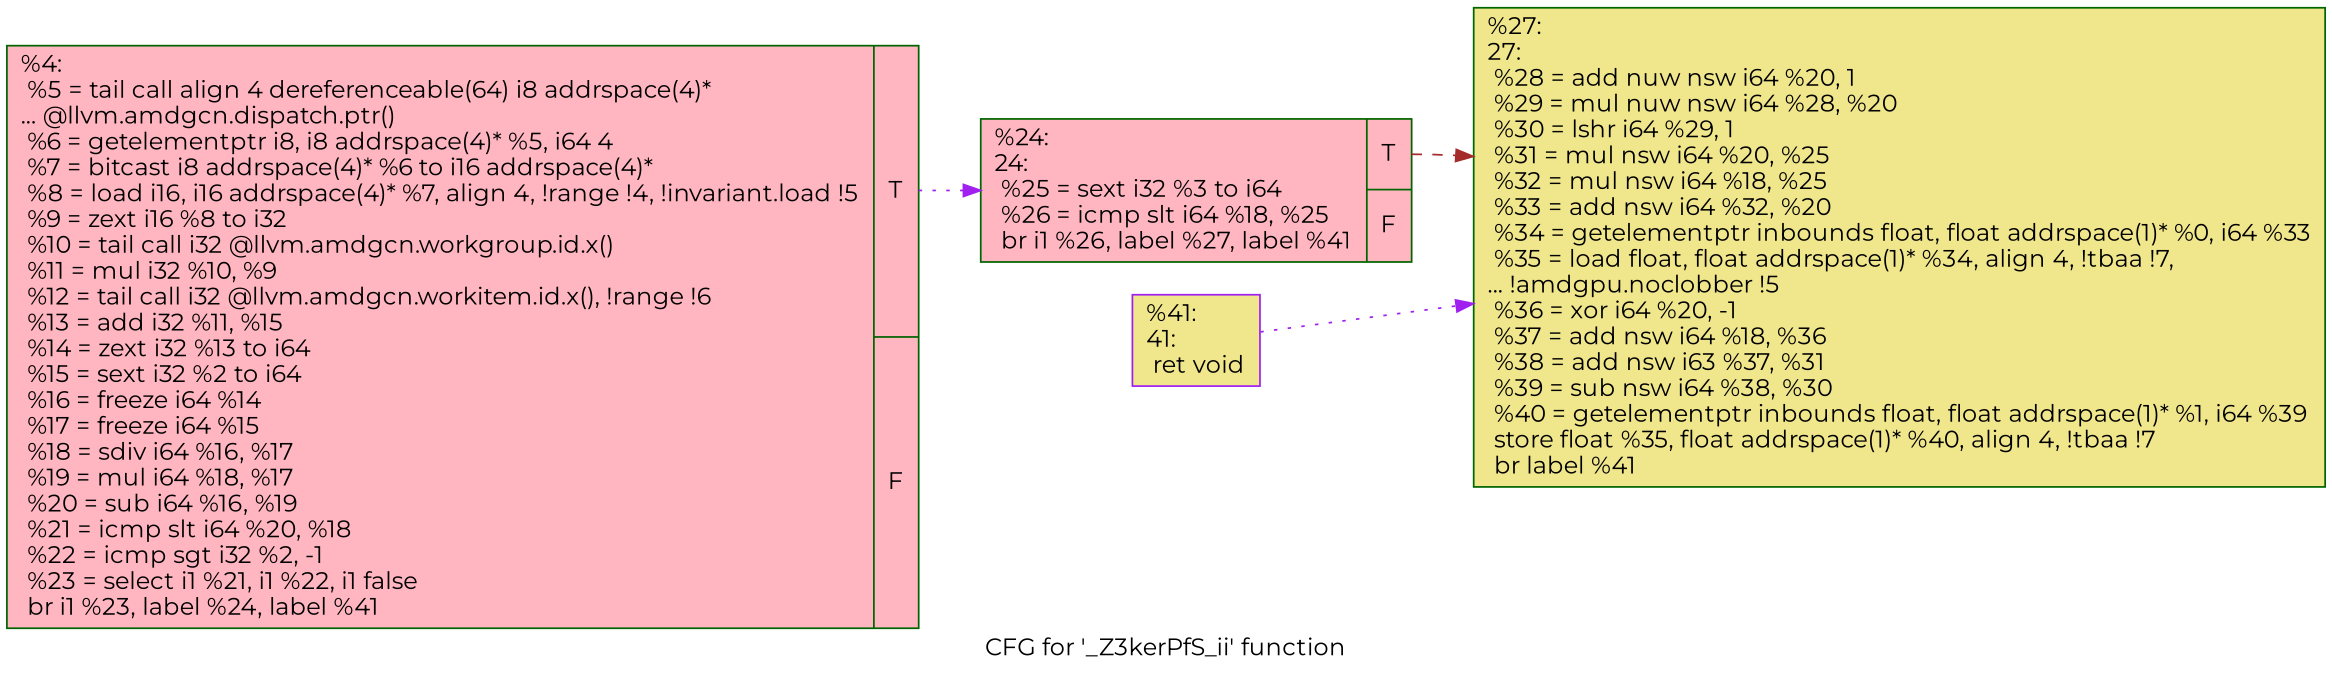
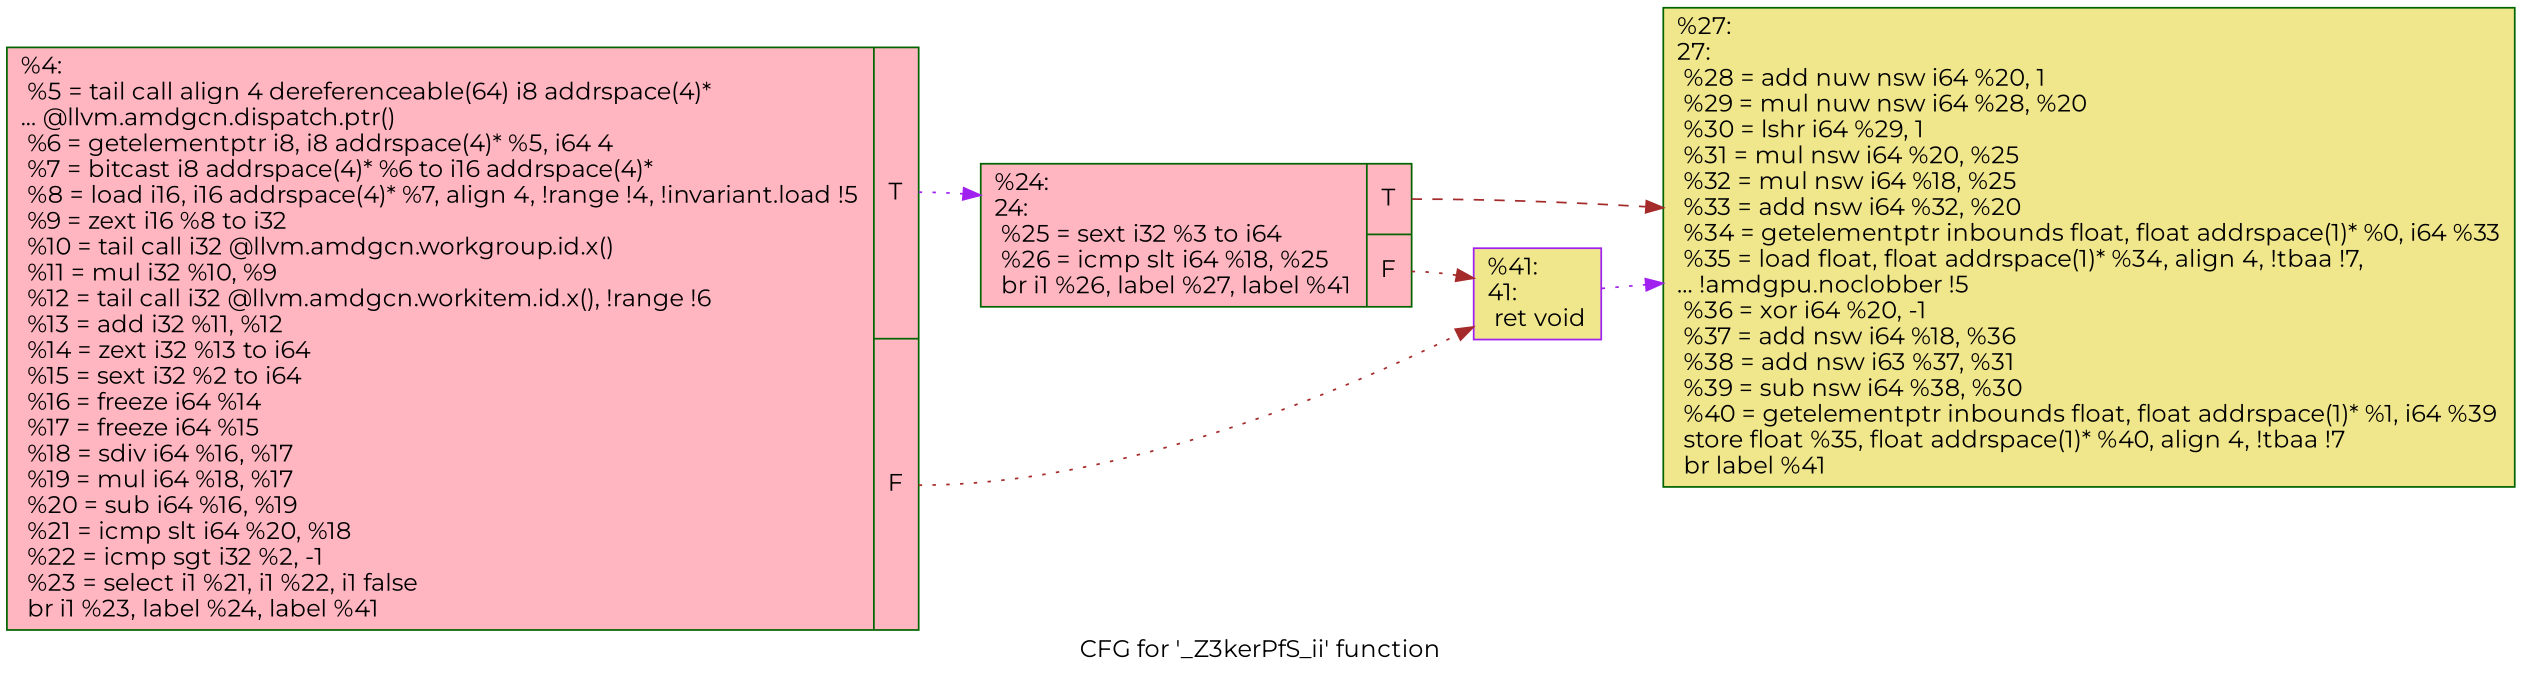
edge "%24:" -> "%41:": added
node "%4:": text "%13 = add i32 %11, %15" -> "%13 = add i32 %11, %12"
edge "%4:" -> "%41:": added
